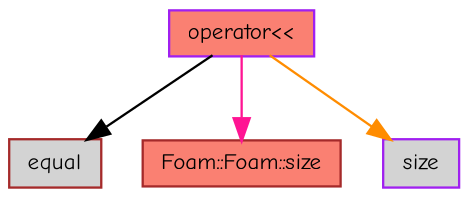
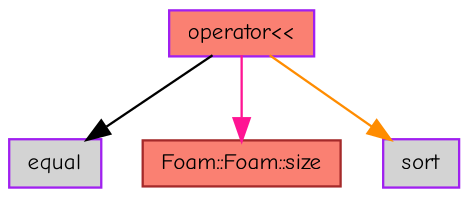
node "equal": color brown -> purple
node "size": label "size" -> "sort"
